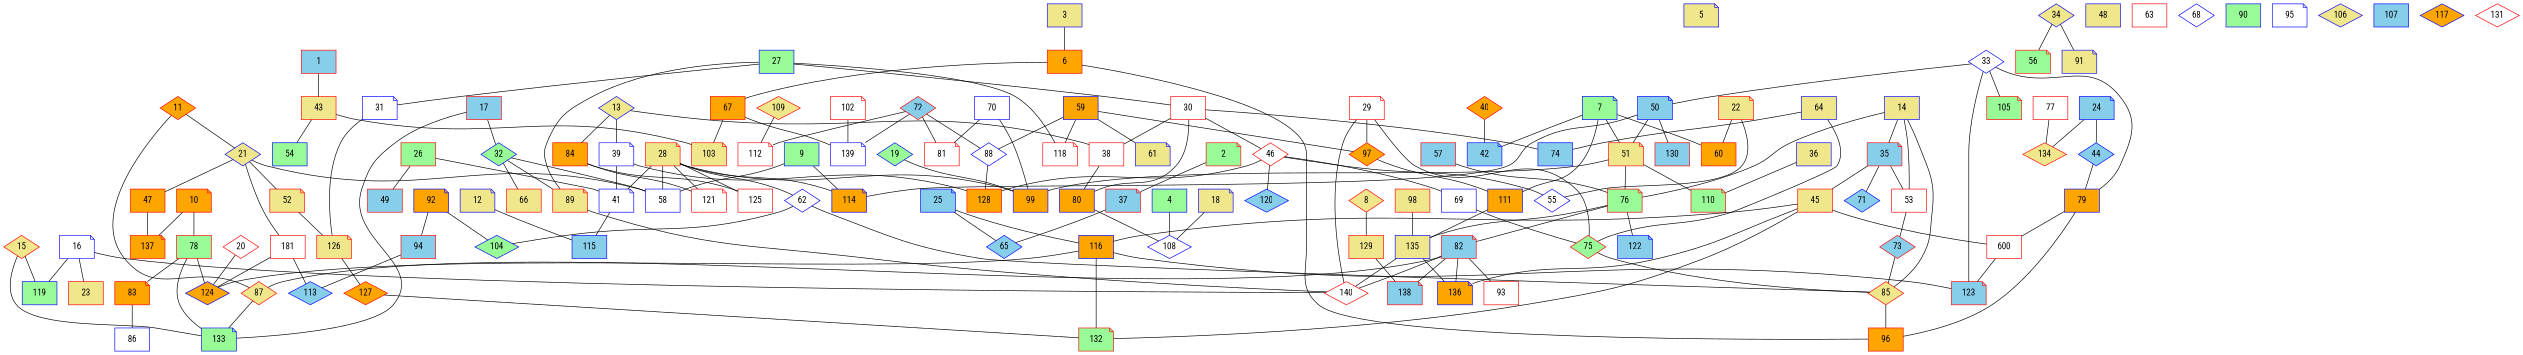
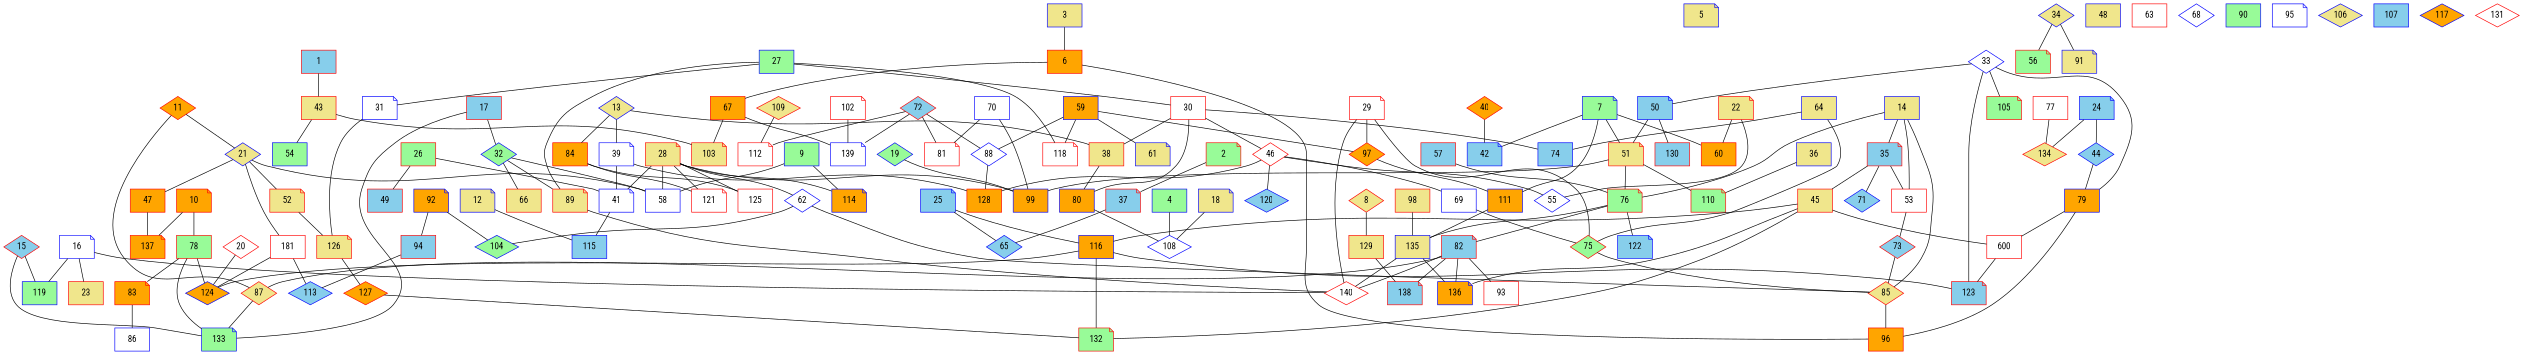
node "38": fillcolor white -> khaki
edge "50" -- "114": removed
node "15": fillcolor khaki -> skyblue
